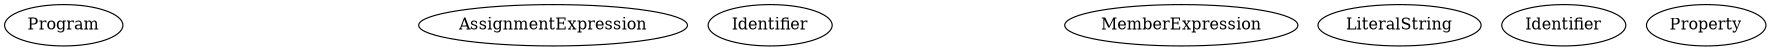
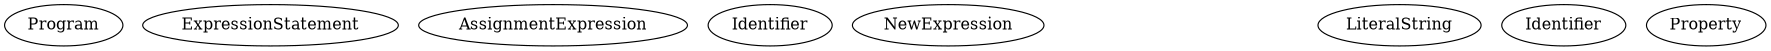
node "ExpressionStatement": added
node "NewExpression": added
node "MemberExpression": removed
